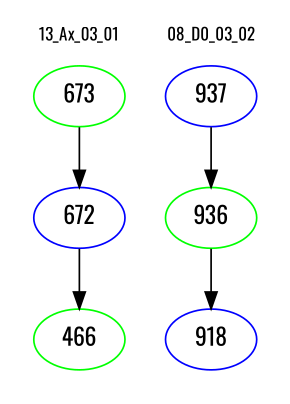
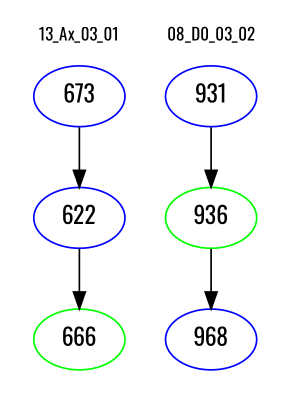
node "673": color green -> blue
node "937": label "937" -> "931"
node "672": label "672" -> "622"
node "466": label "466" -> "666"
node "918": label "918" -> "968"
